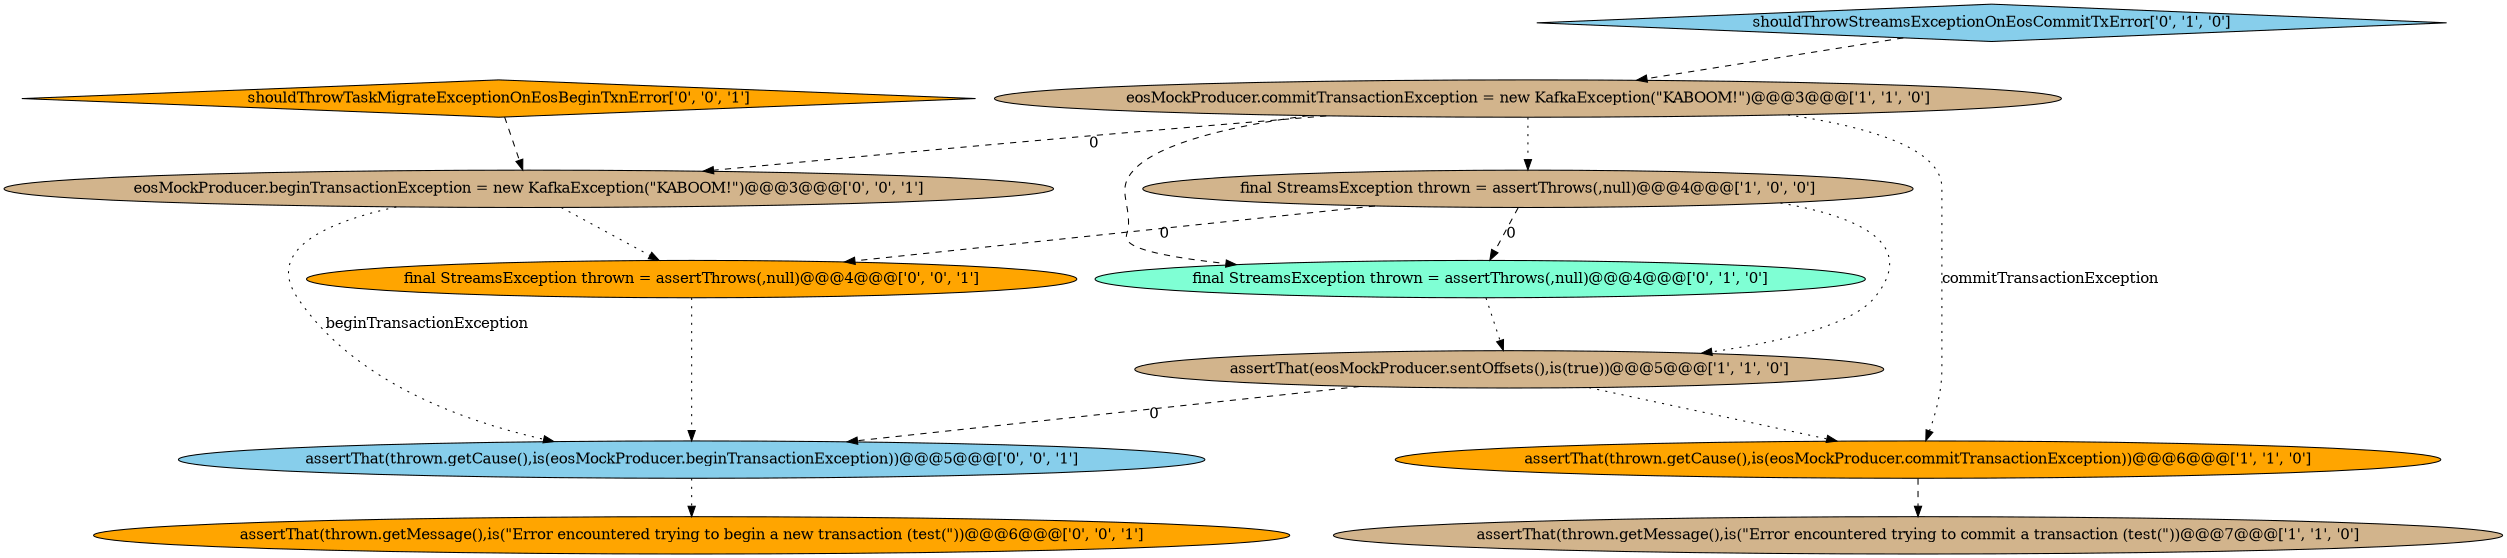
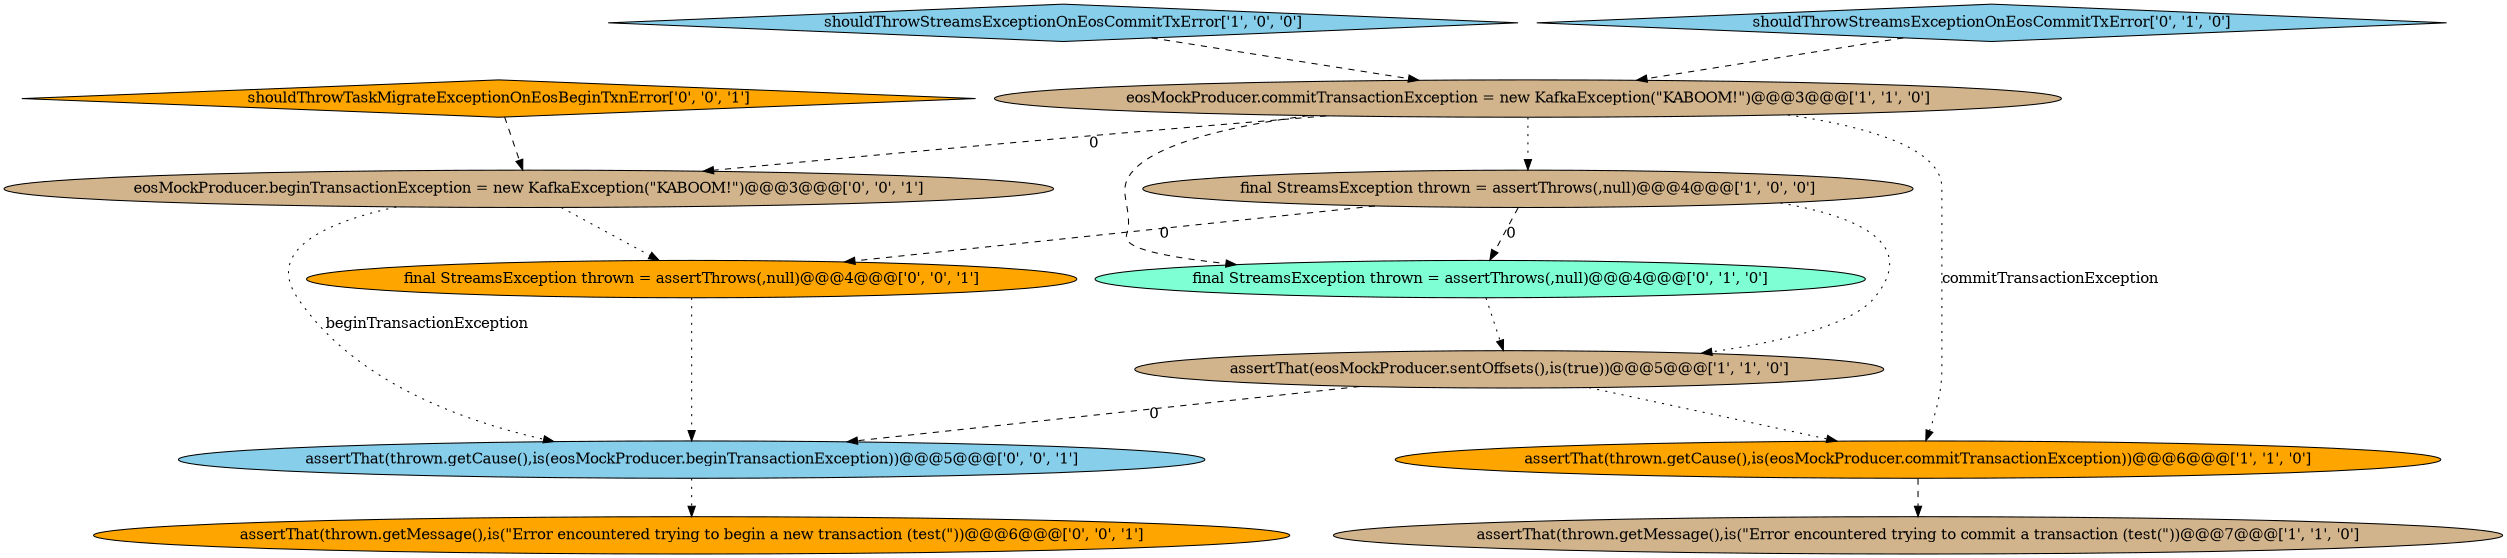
node "shouldThrowStreamsExceptionOnEosCommitTxError['1', '0', '0']": added
